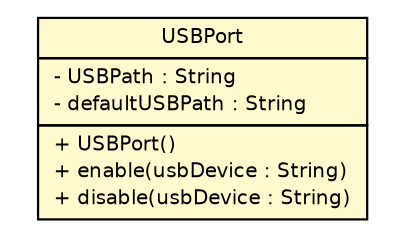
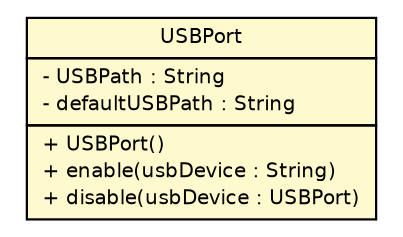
node "USBPort": text "+ disable(usbDevice : String)" -> "+ disable(usbDevice : USBPort)"
